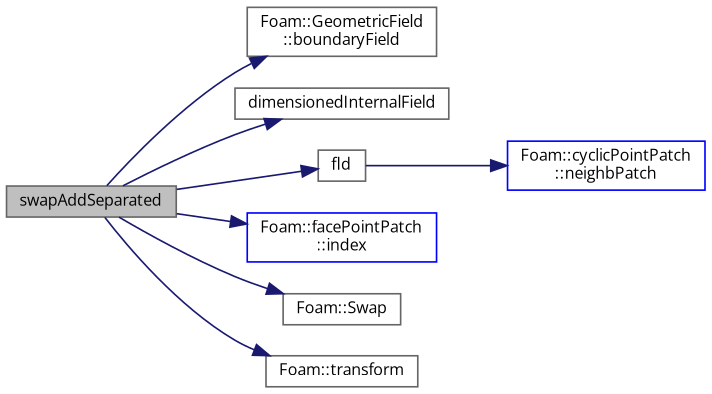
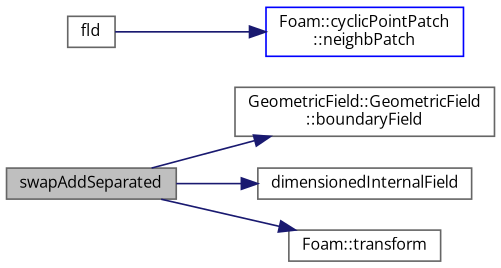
node "Foam::GeometricField ::boundaryField": label "Foam::GeometricField ::boundaryField" -> "GeometricField::GeometricField ::boundaryField"
edge "swapAddSeparated" -> "fld": removed
node "Foam::facePointPatch ::index": removed
node "Foam::Swap": removed
